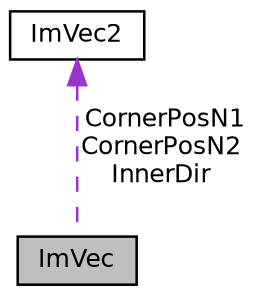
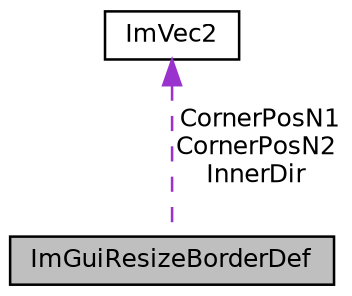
node "ImVec": label "ImVec" -> "ImGuiResizeBorderDef"
